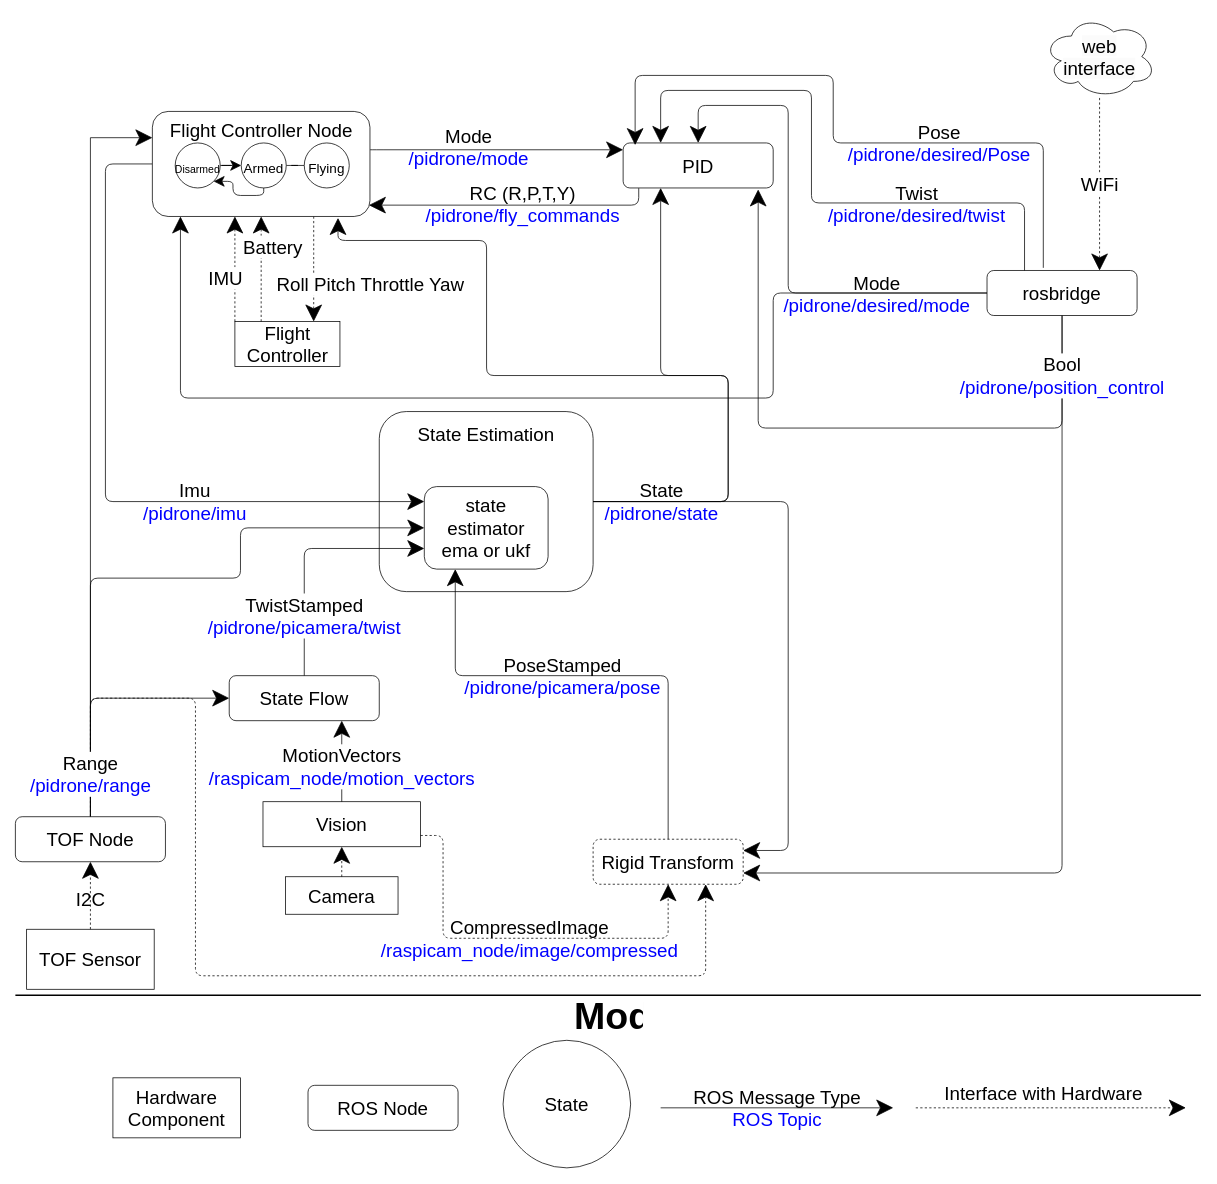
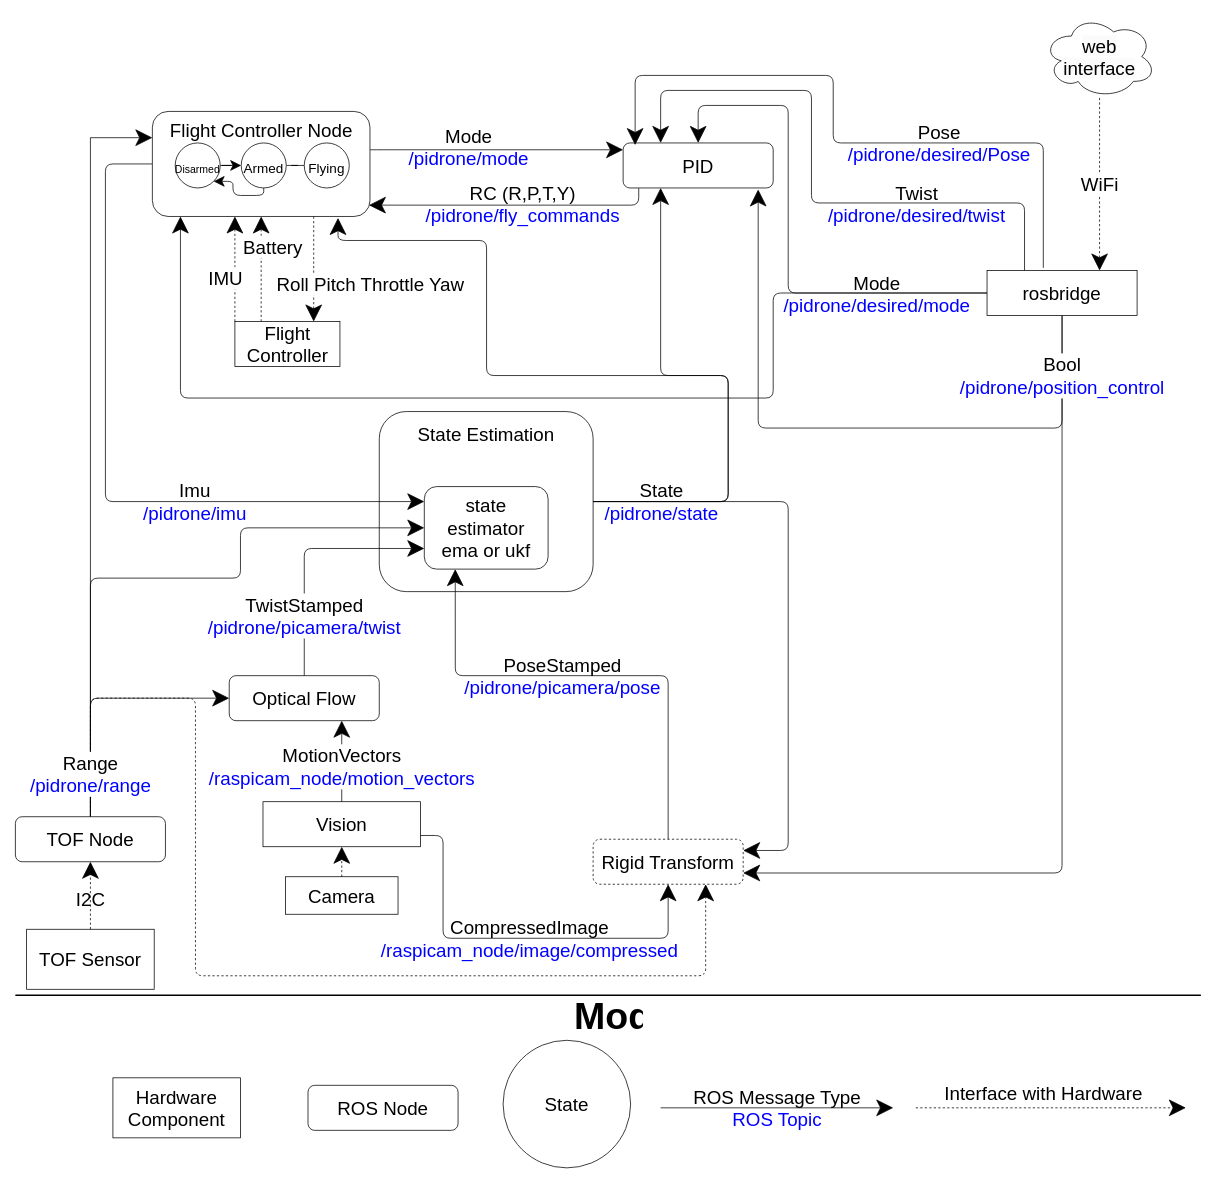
node "rosbridge": shape rounded rectangle -> rectangle
node "State Flow": label "State Flow" -> "Optical Flow"
edge "Vision" -> "Rigid Transform": style dashed -> solid
